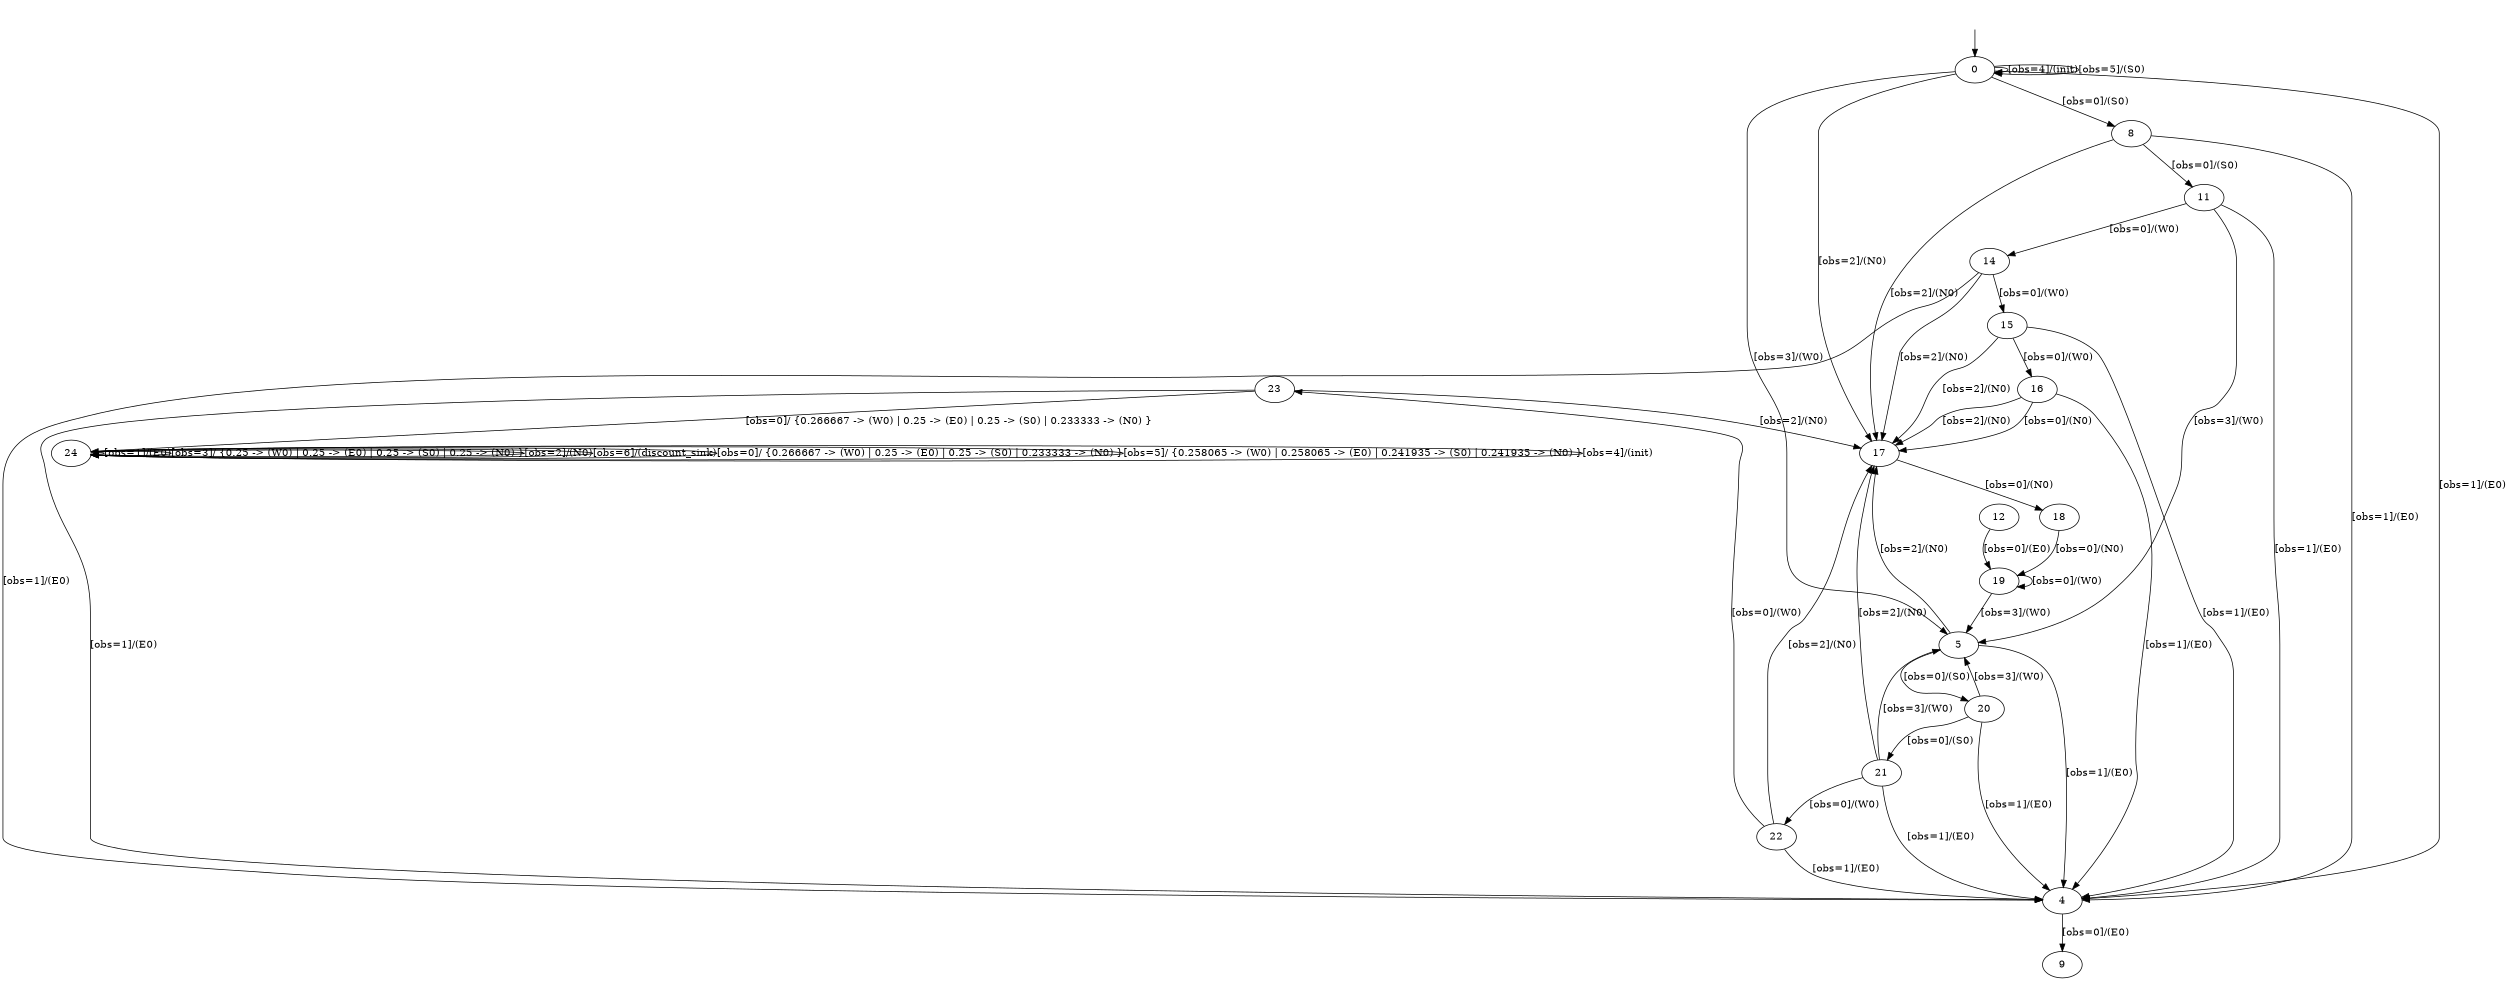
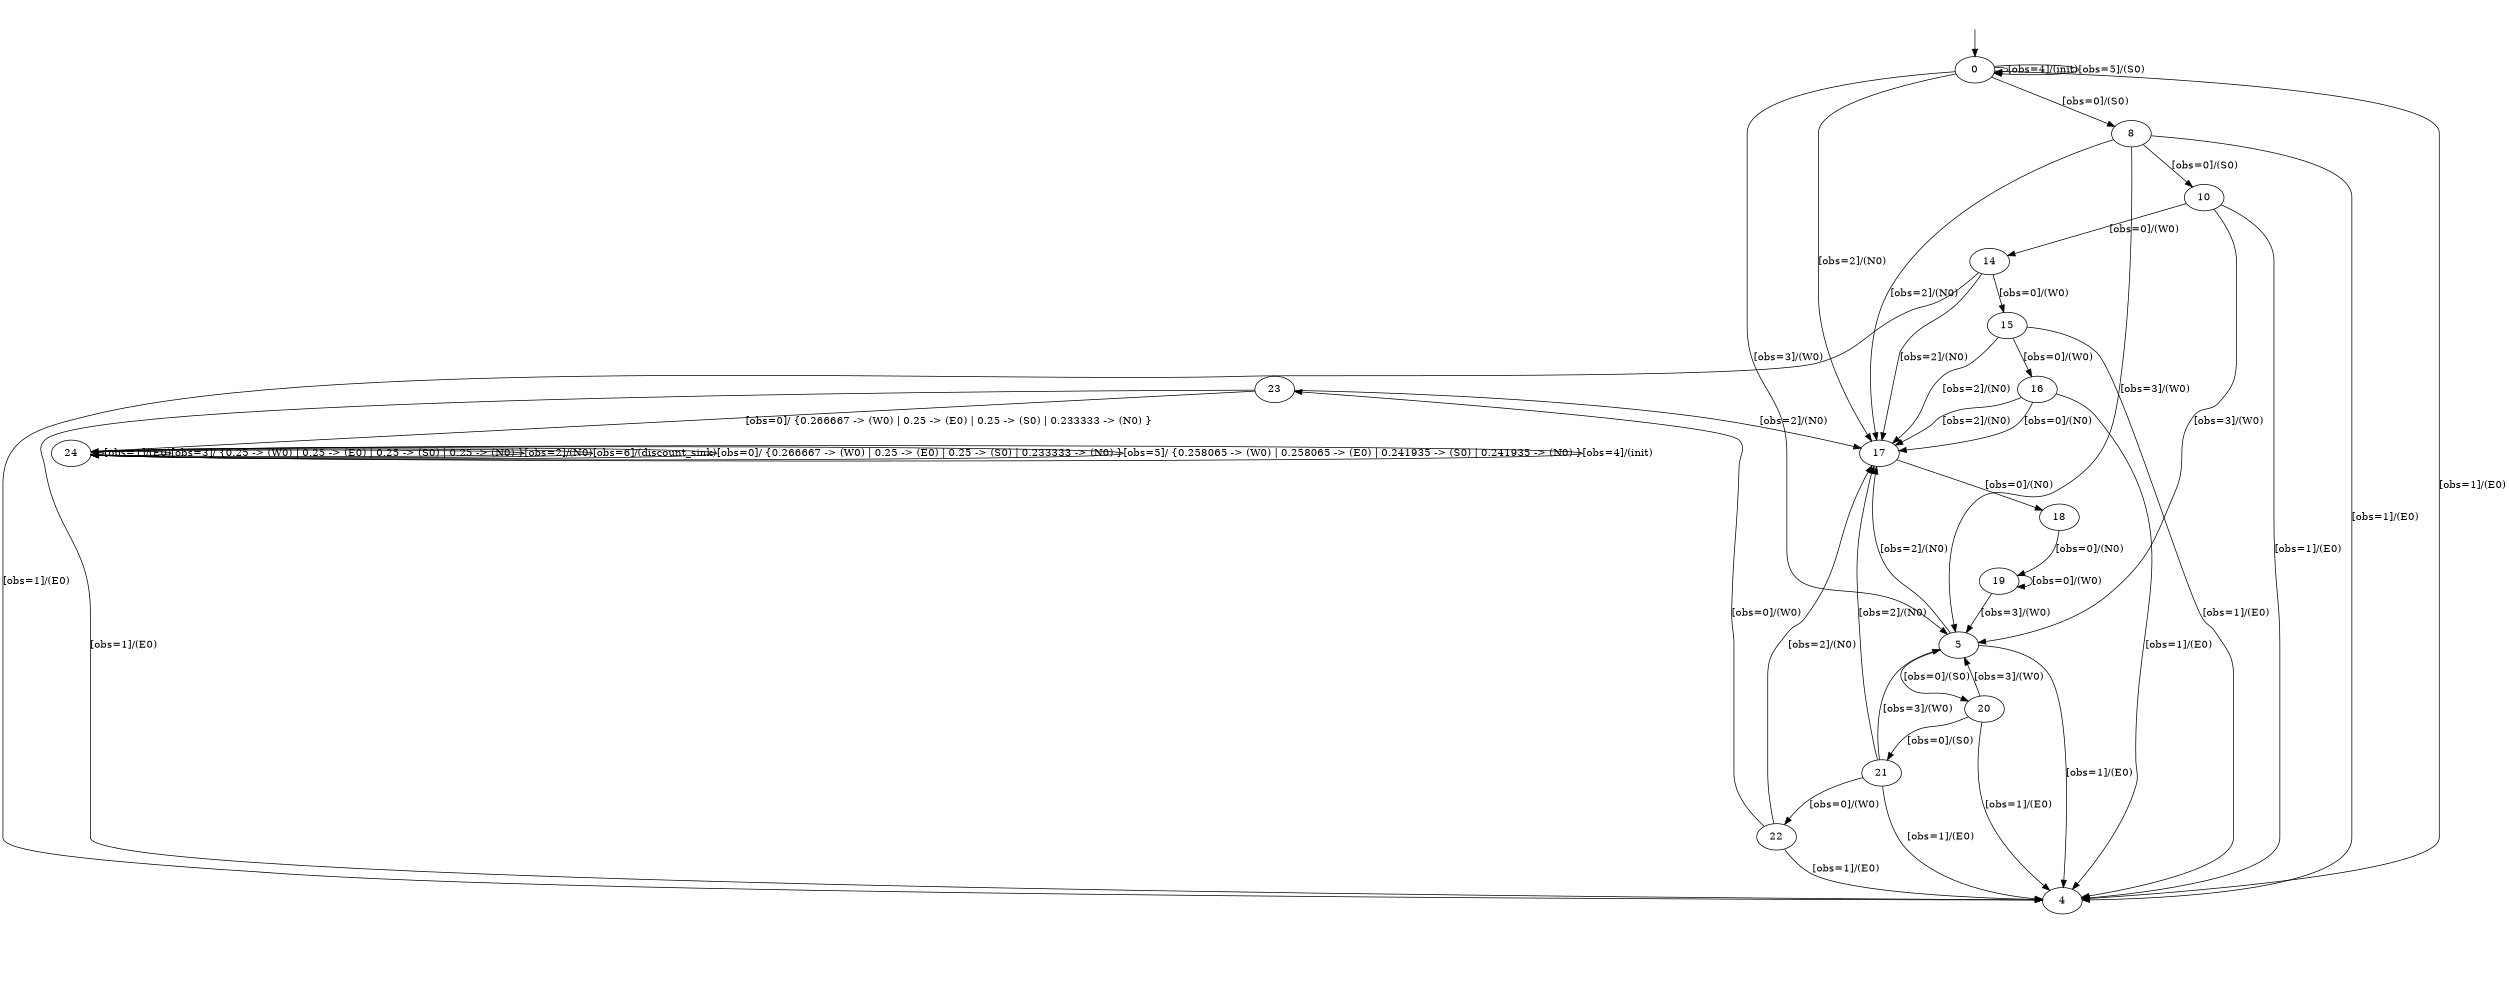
node "11": label "11" -> "10"
edge "8" -> "5": added, label "[obs=3]/(W0)"
node "12": removed
node "9": removed
